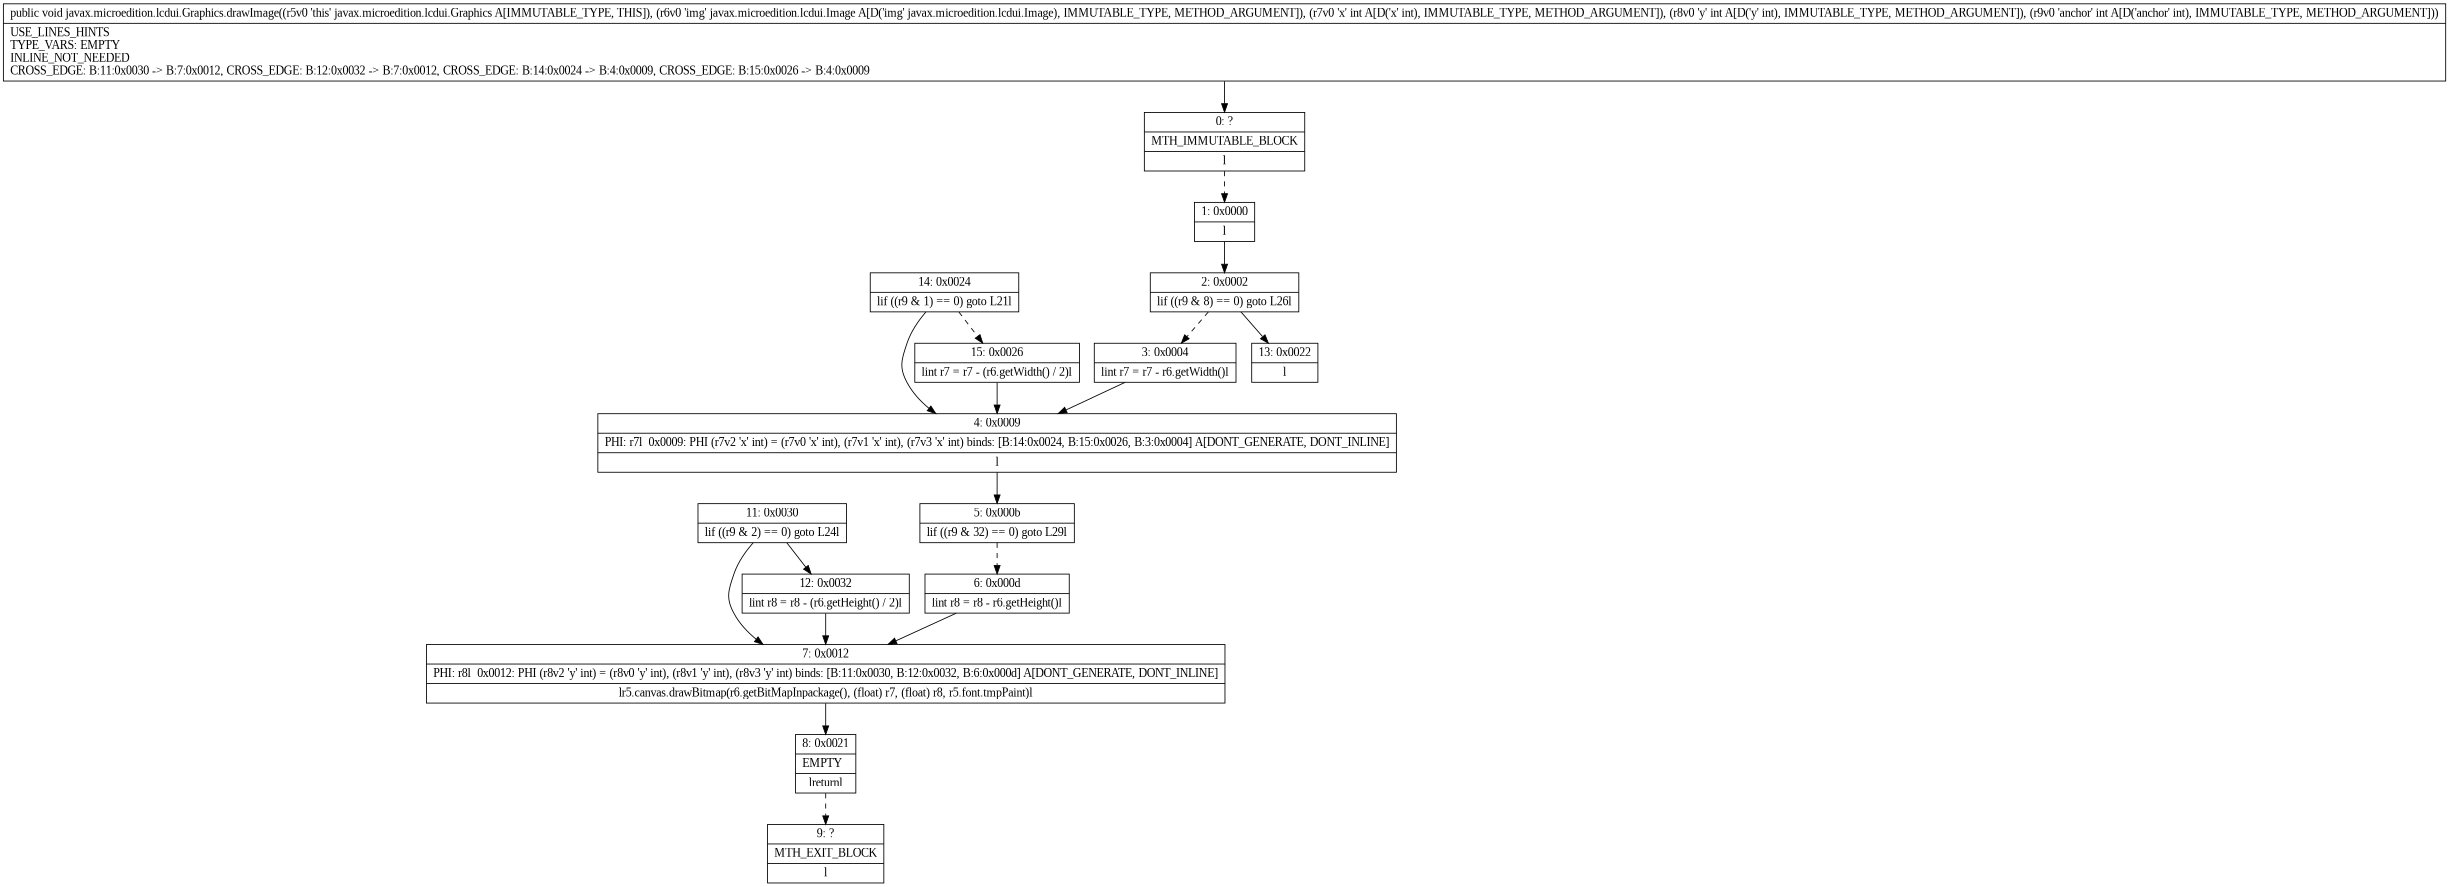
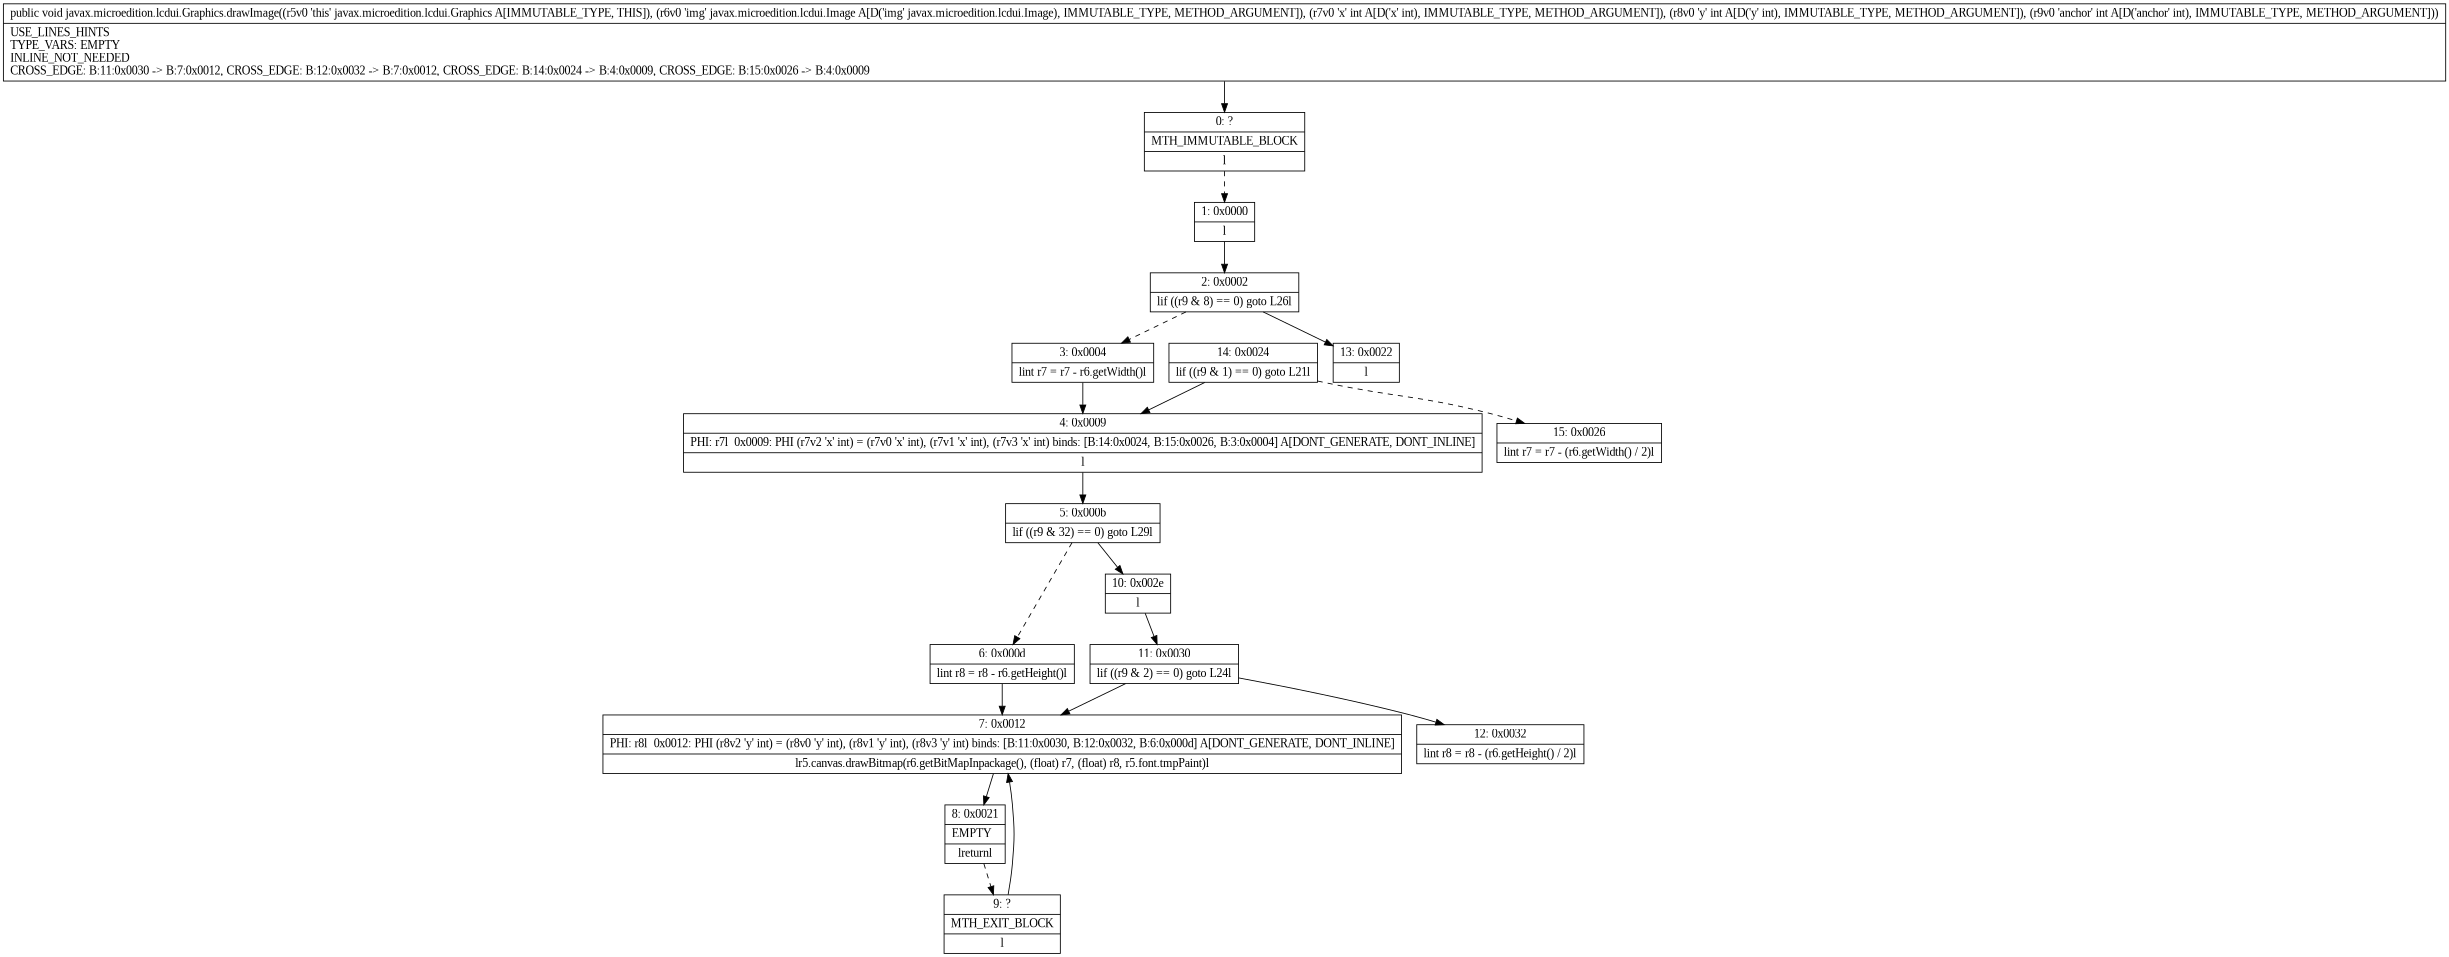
edge "15: 0x0026" -> "4: 0x0009": removed
node "10: 0x002e": added
edge "12: 0x0032" -> "7: 0x0012": now "9: ?" -> "7: 0x0012"
